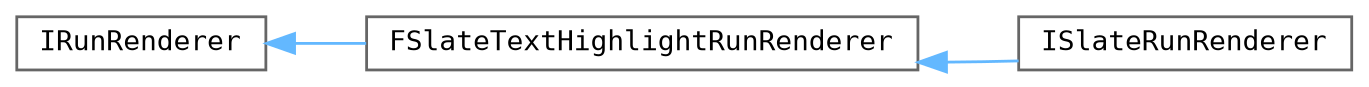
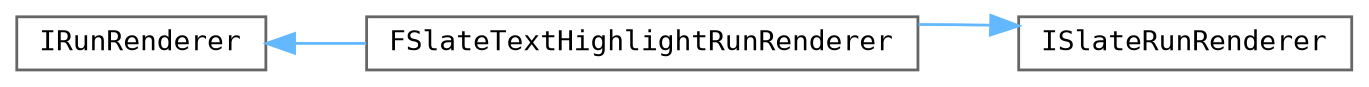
edge "ISlateRunRenderer" -> "FSlateTextHighlightRunRenderer": reversed
